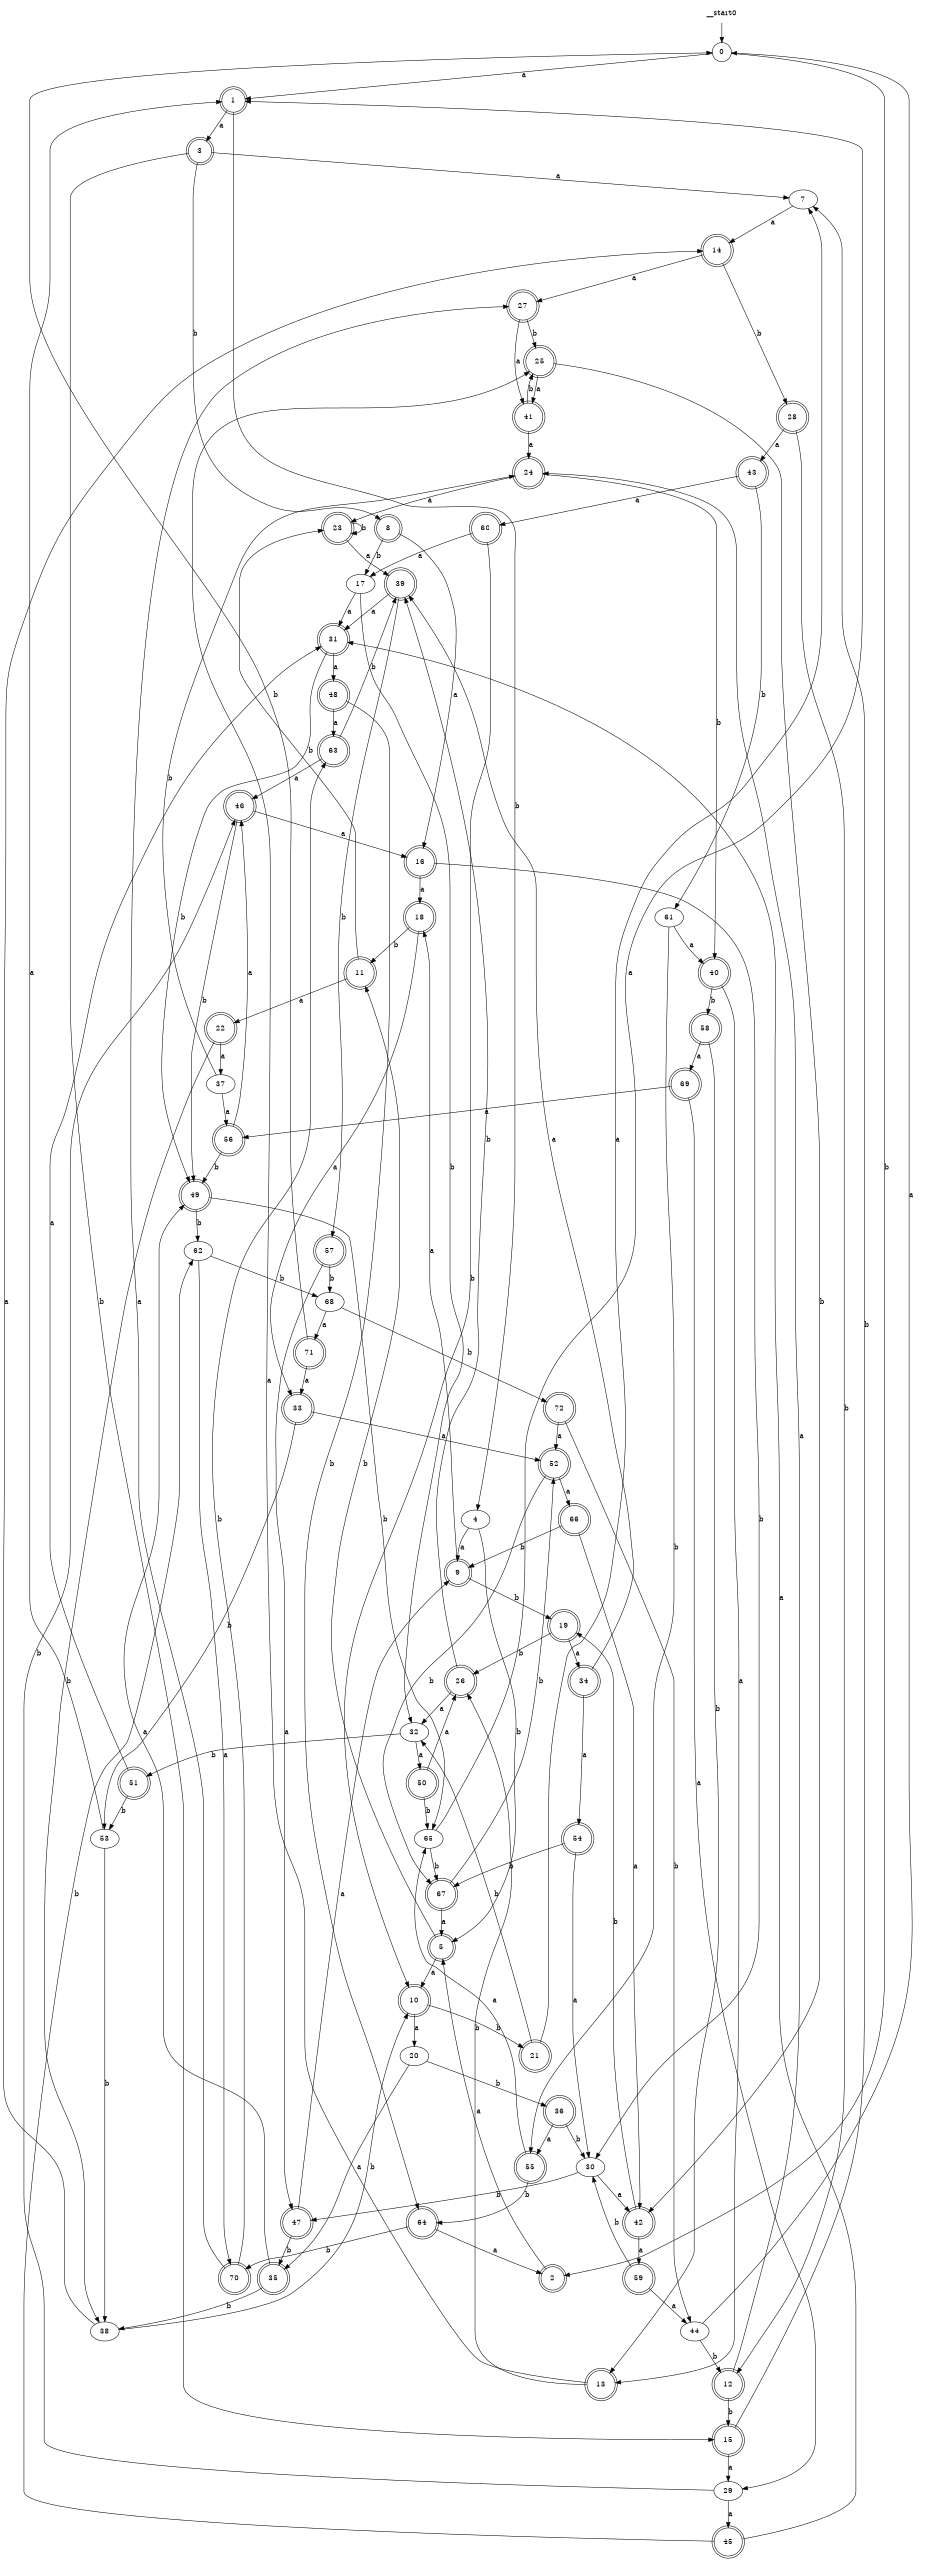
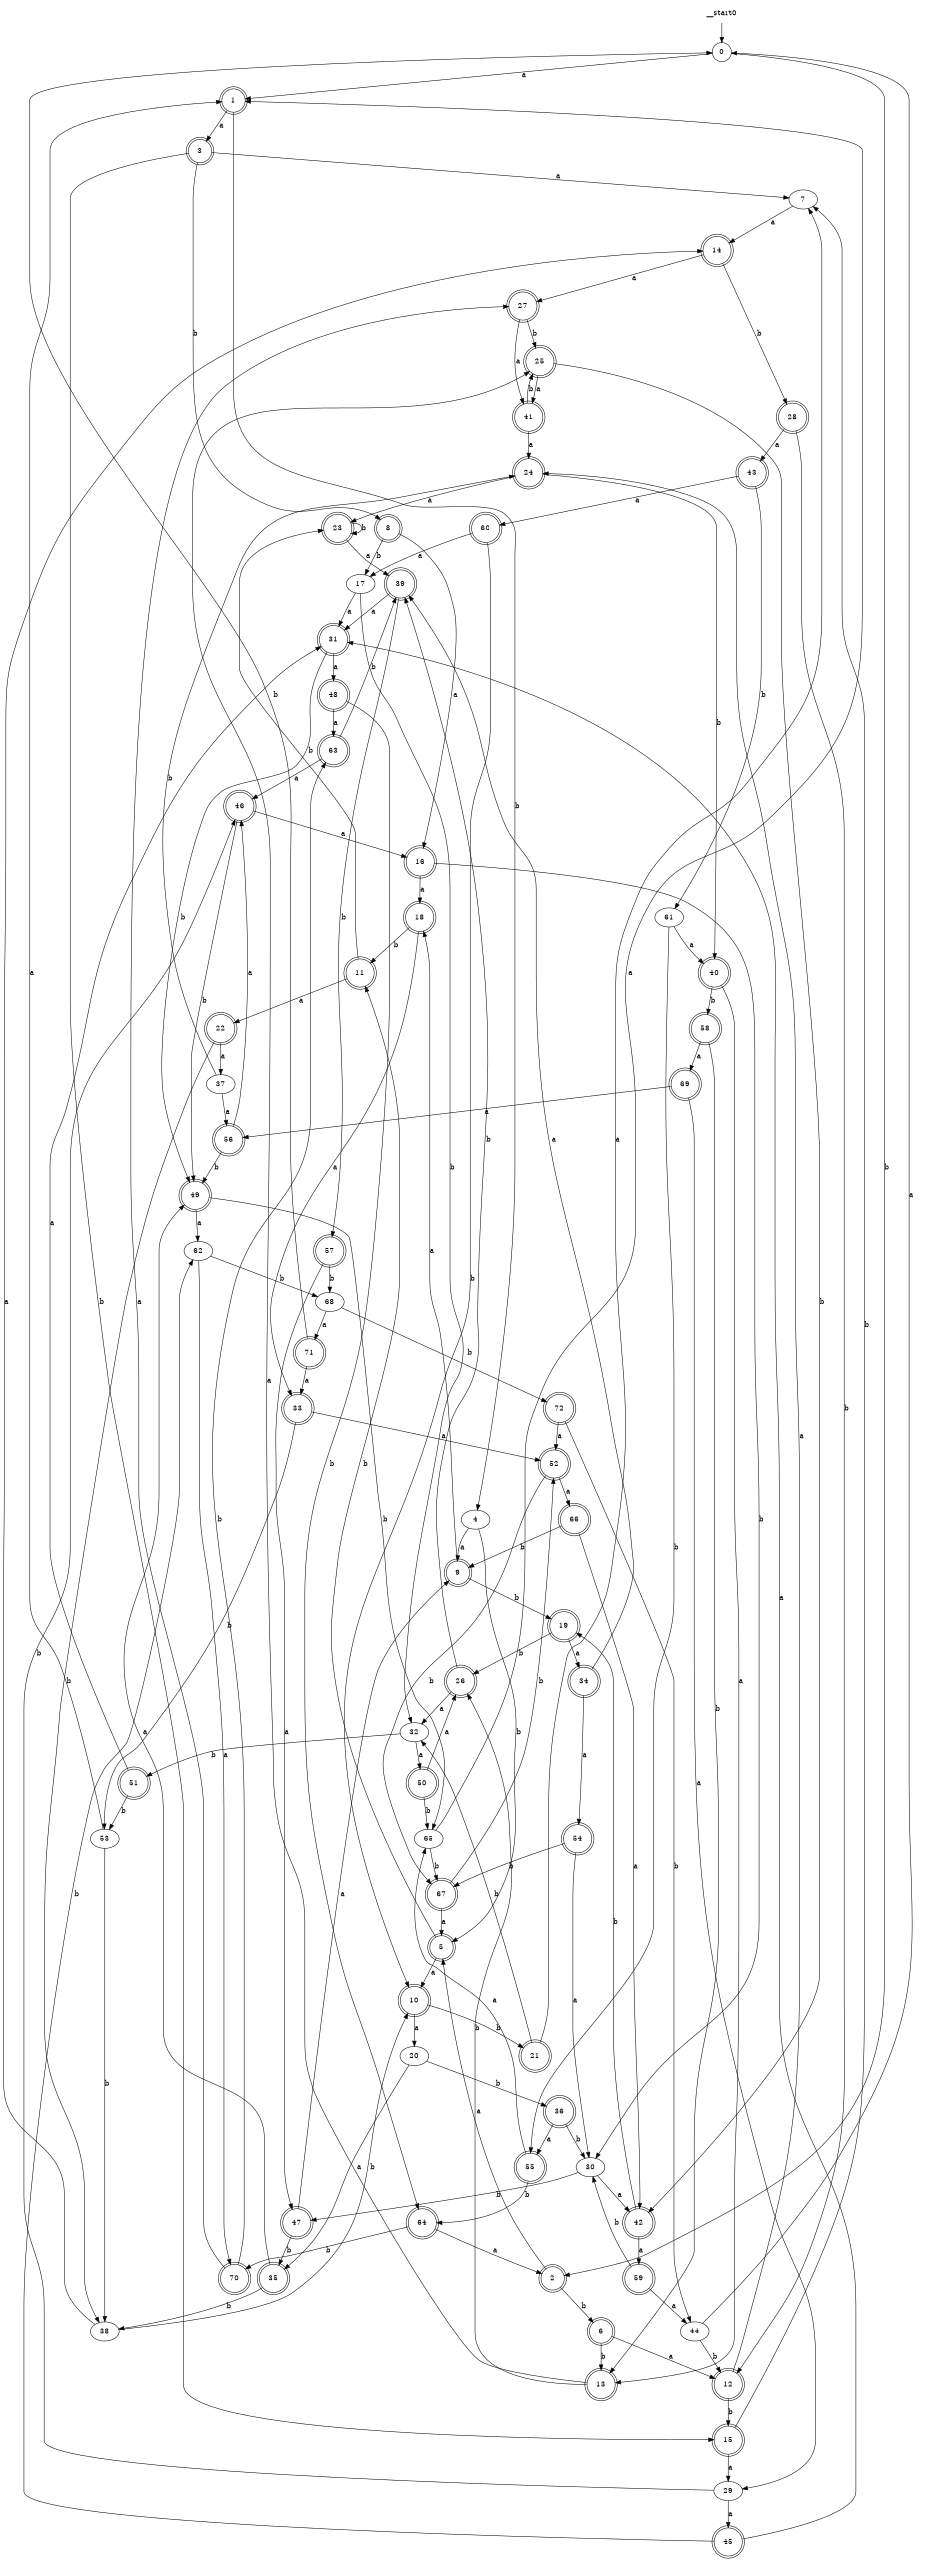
edge "49" -> "62": label "b" -> "a"
node "6": added
